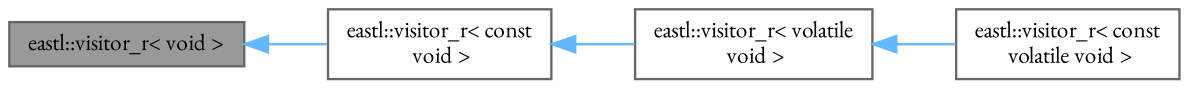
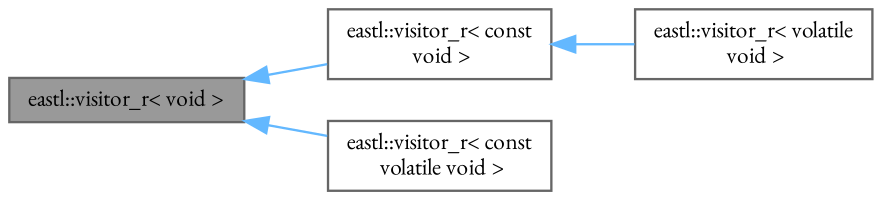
edge "eastl::visitor_r< const volatile void >" -> "eastl::visitor_r< volatile void >": now "eastl::visitor_r< const volatile void >" -> "eastl::visitor_r< void >"
